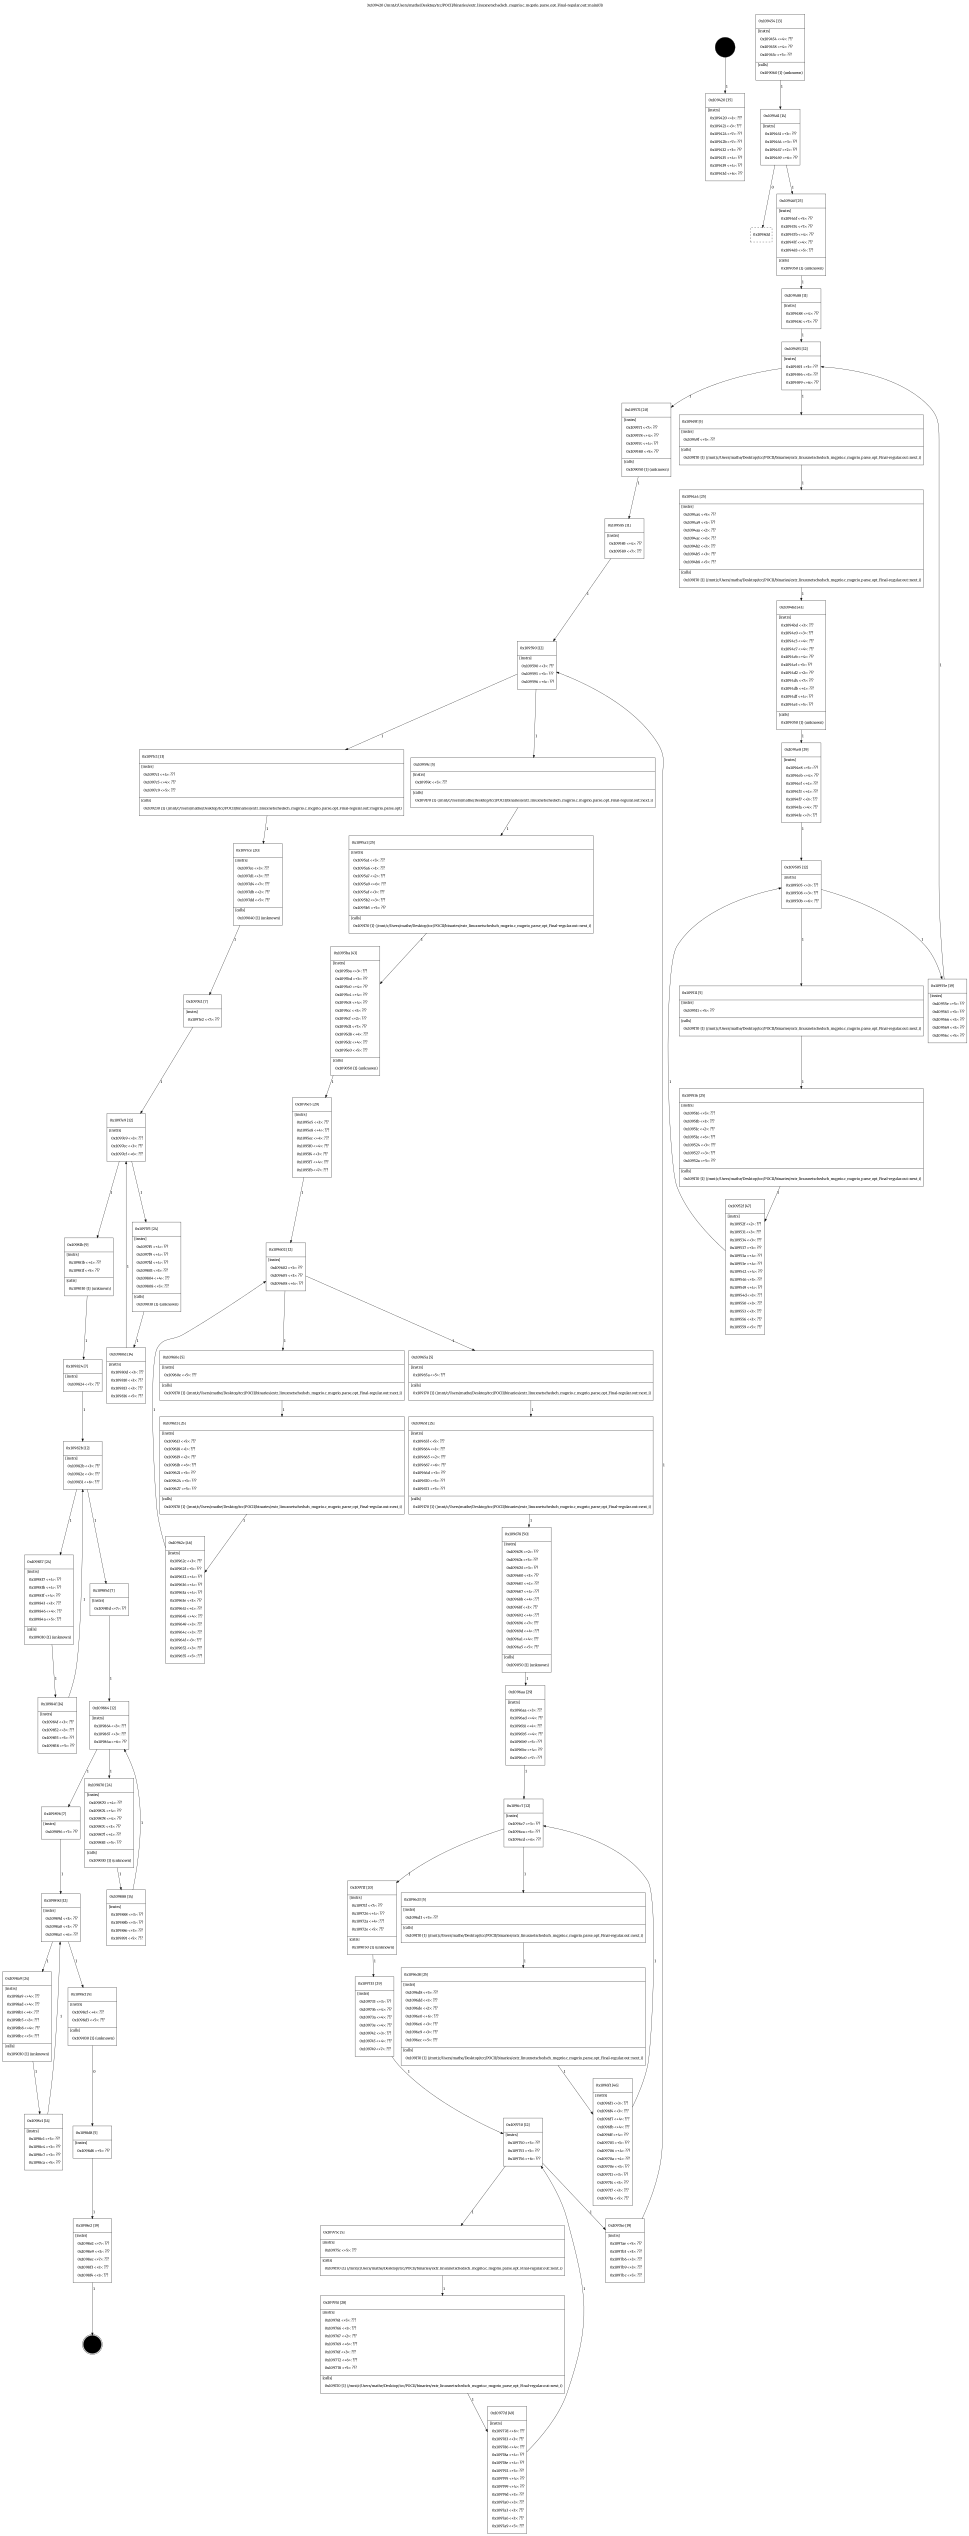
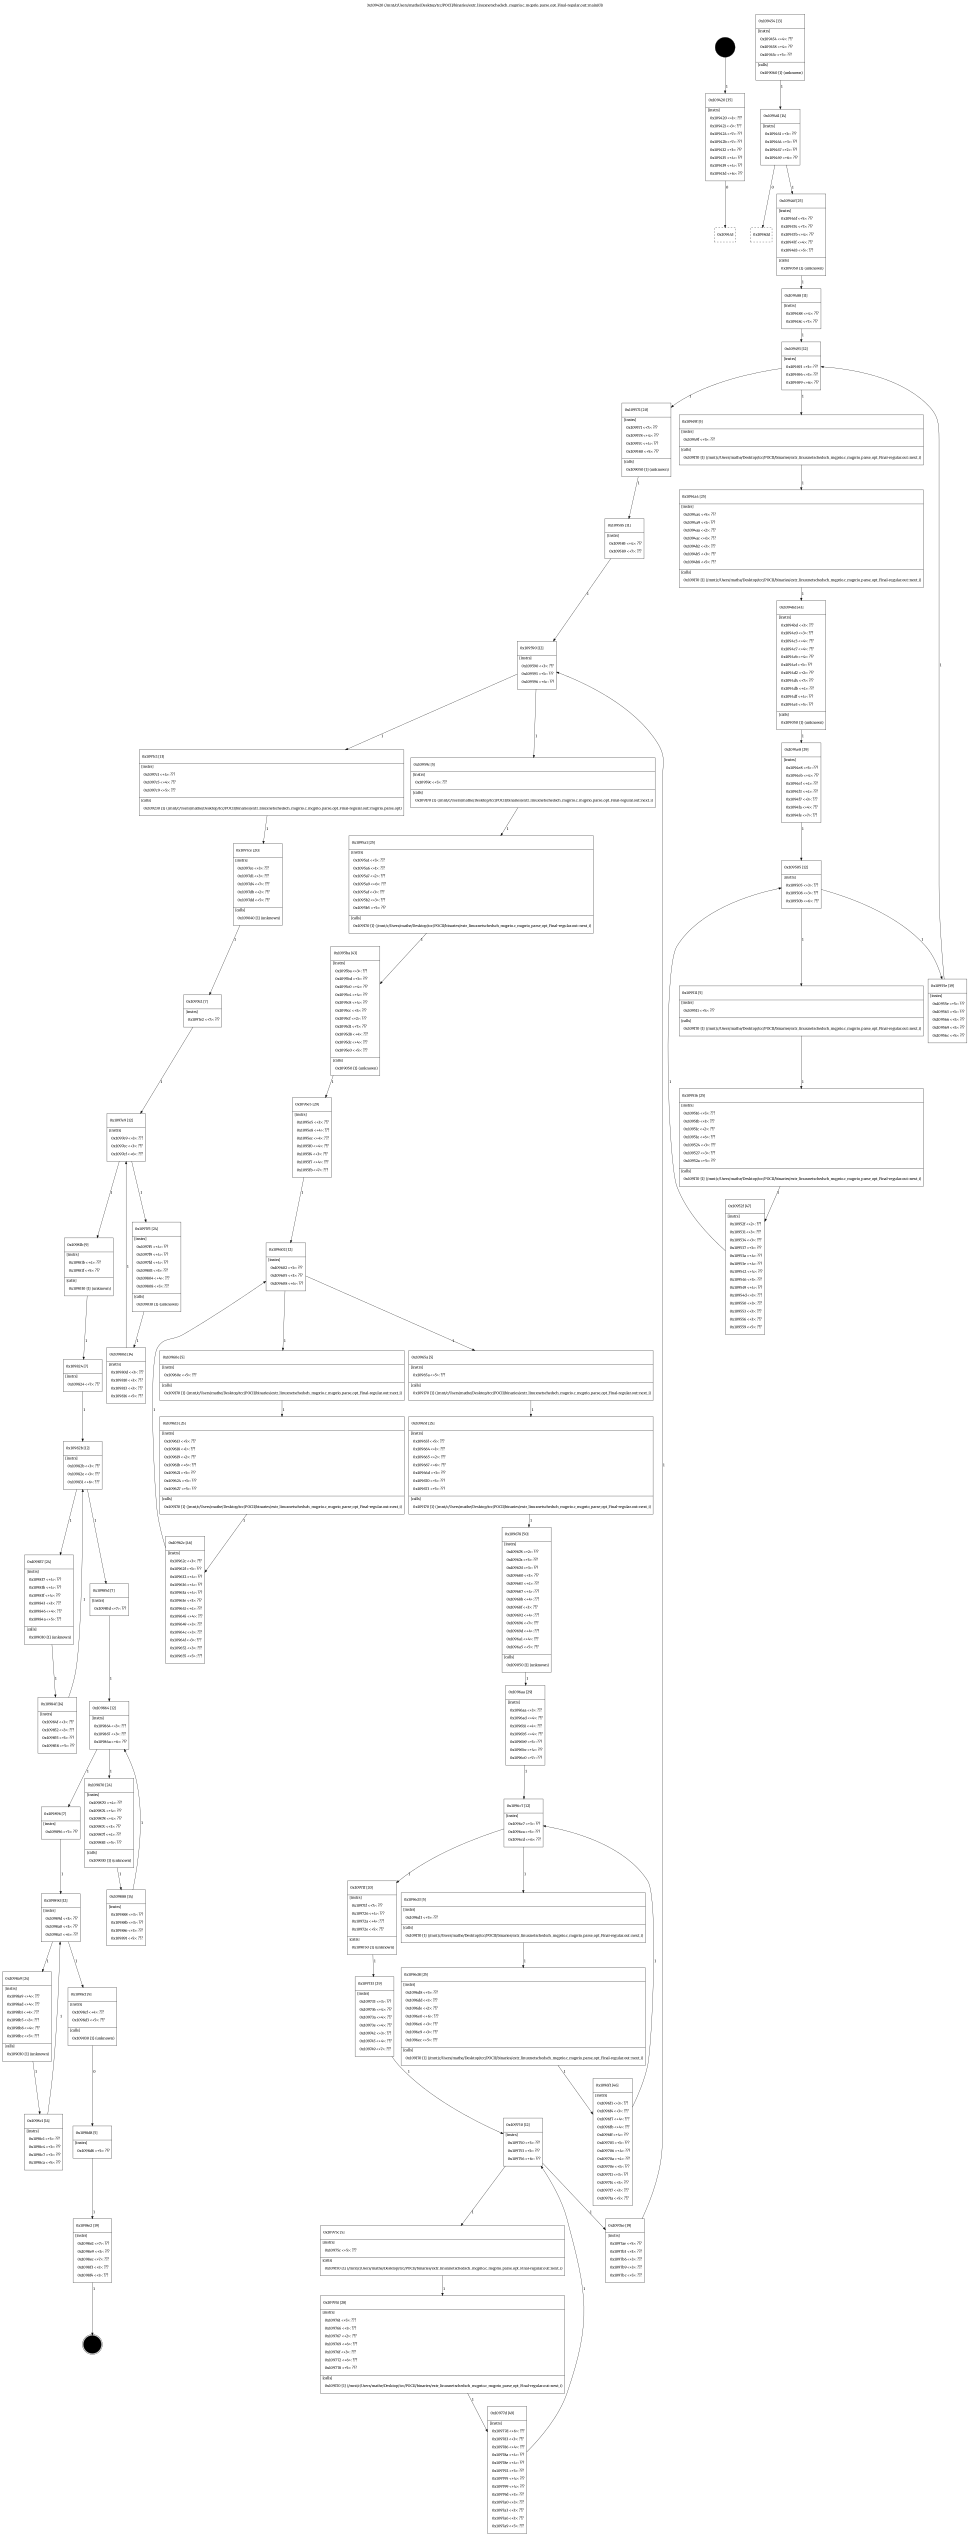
node "0x109443": added
